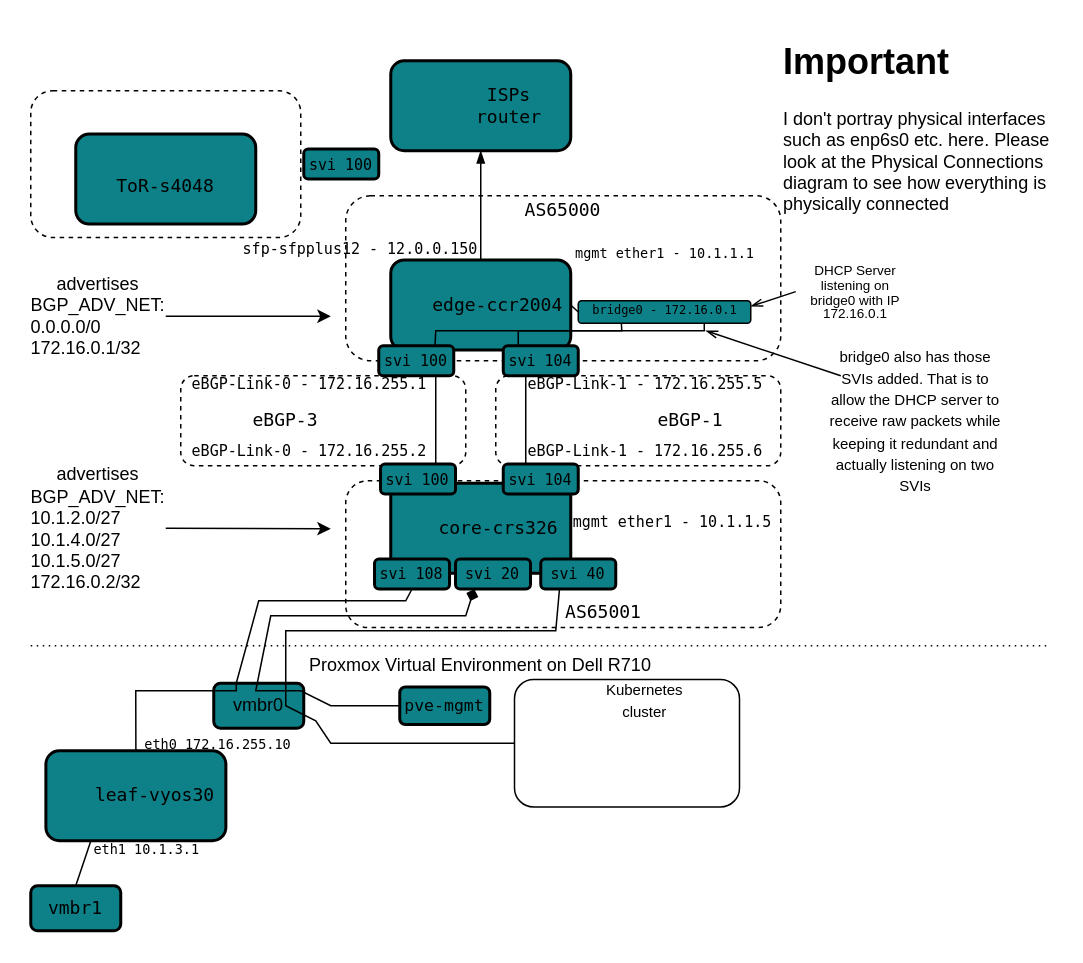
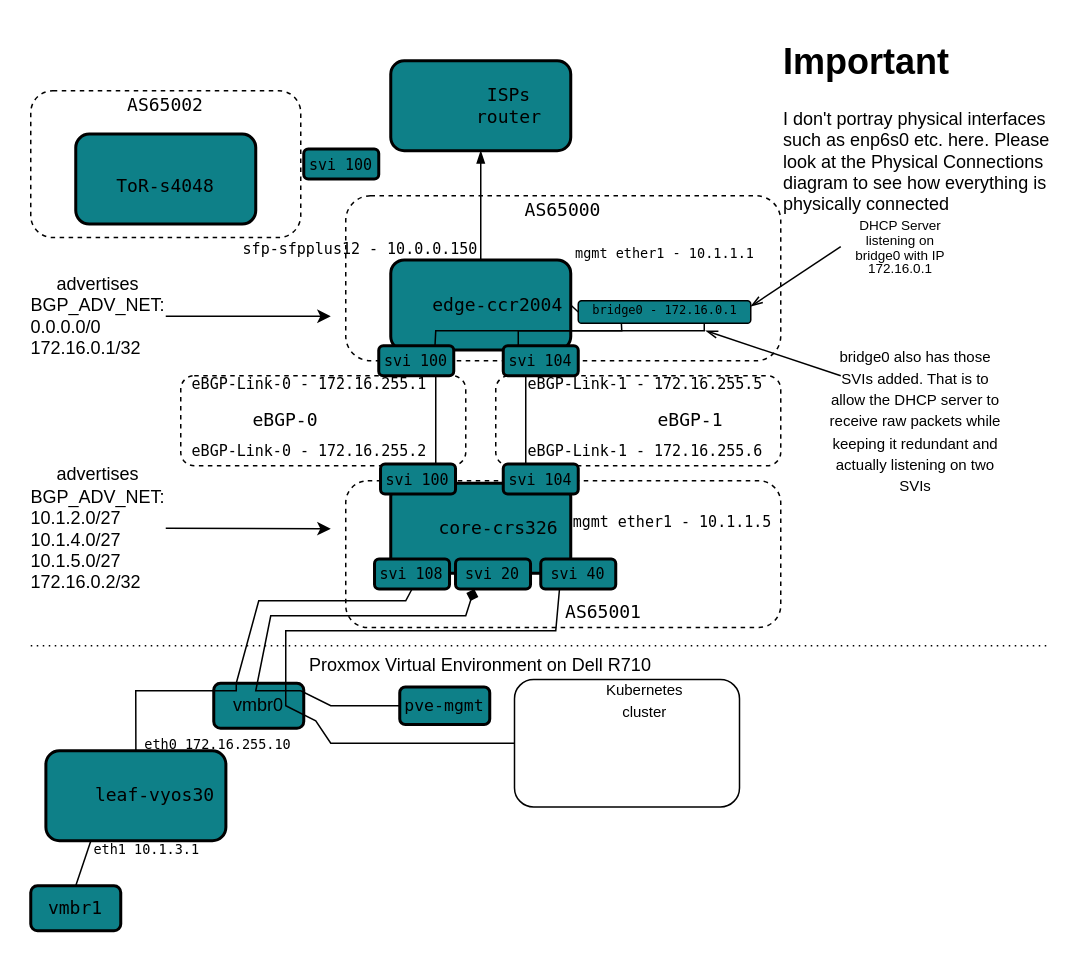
node "AS65002": added
node "sfp-sfpplus12 - 12.0.0.150": label "sfp-sfpplus12 - 12.0.0.150" -> "sfp-sfpplus12 - 10.0.0.150"
node "DHCP Server listening on bridge0 with IP 172.16.0.1": moved (856, 292) -> (901, 247)
node "eBGP-3": label "eBGP-3" -> "eBGP-0"
